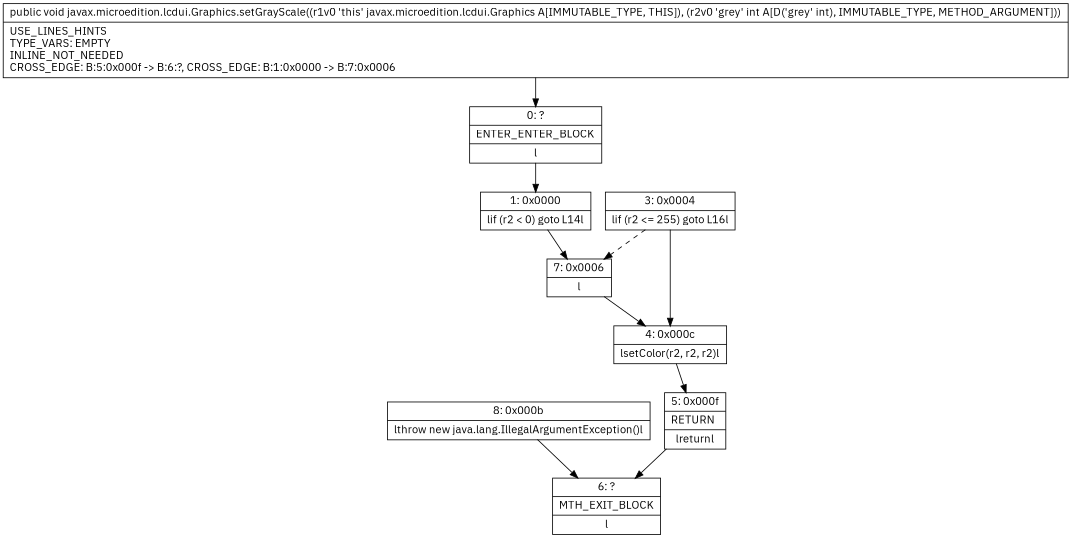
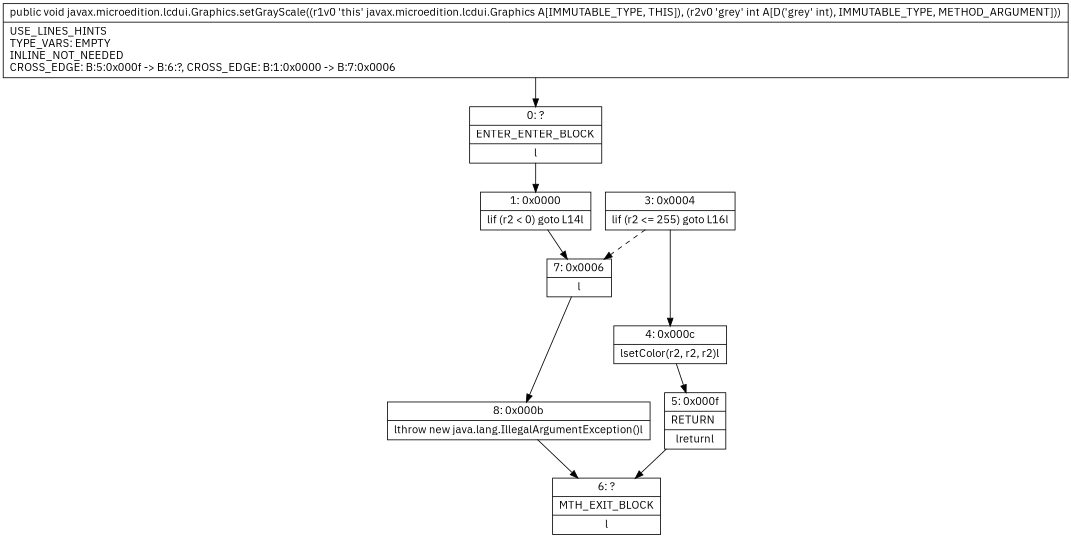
edge "7: 0x0006" -> "4: 0x000c": now "7: 0x0006" -> "8: 0x000b"
